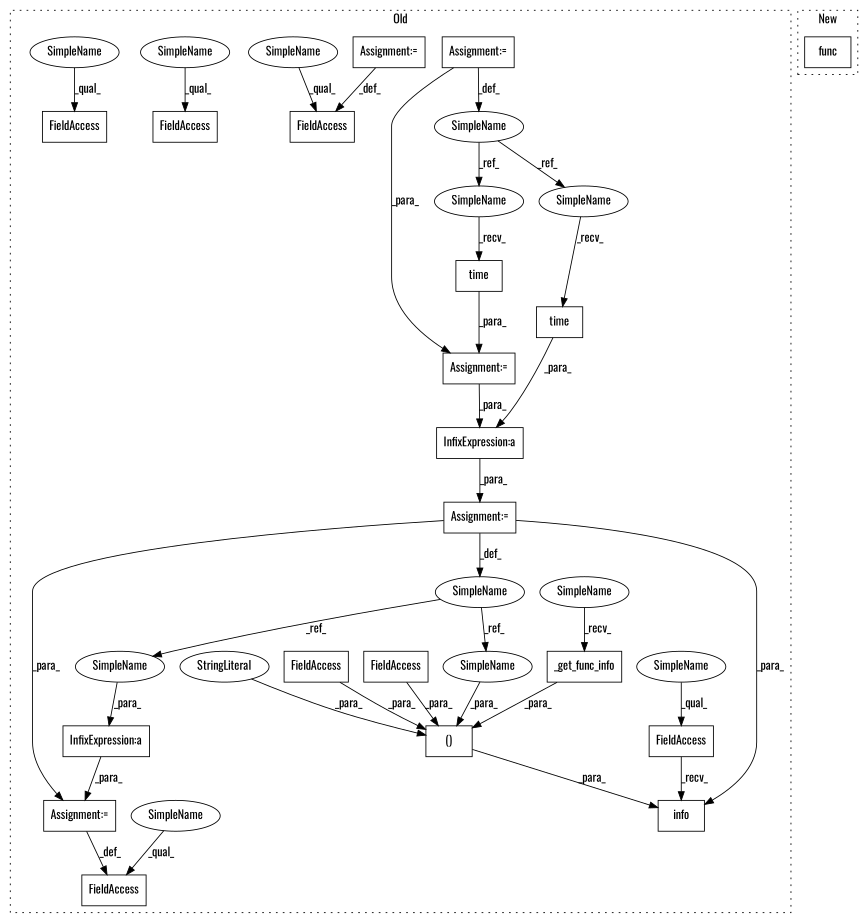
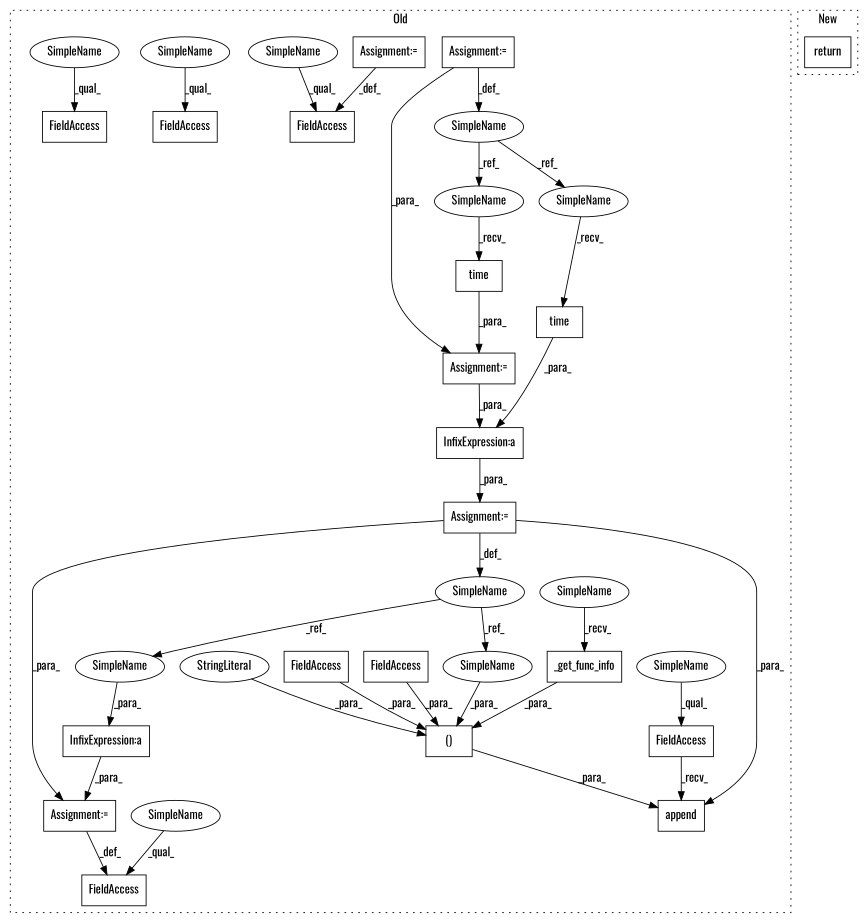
node "func": label "func" -> "return"
node "info": label "info" -> "append"
